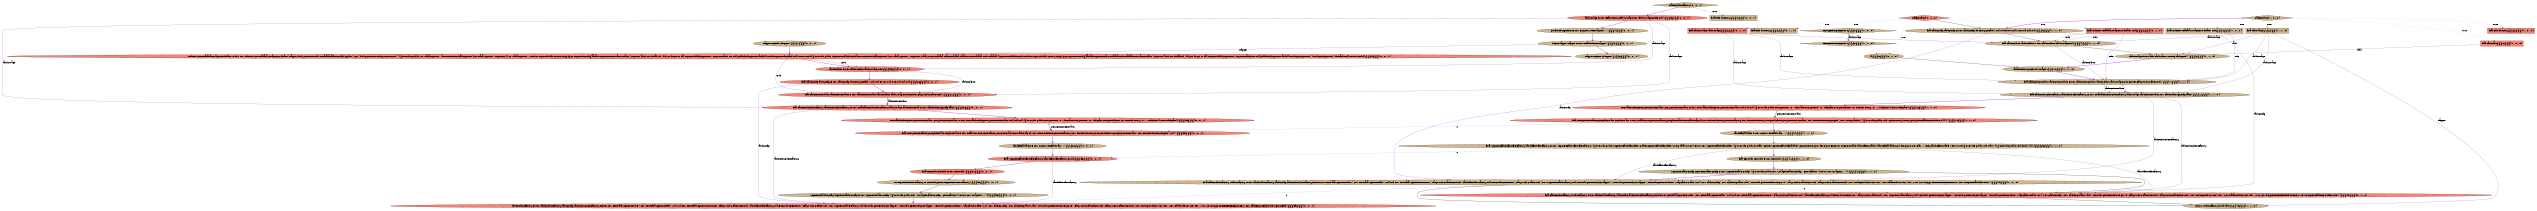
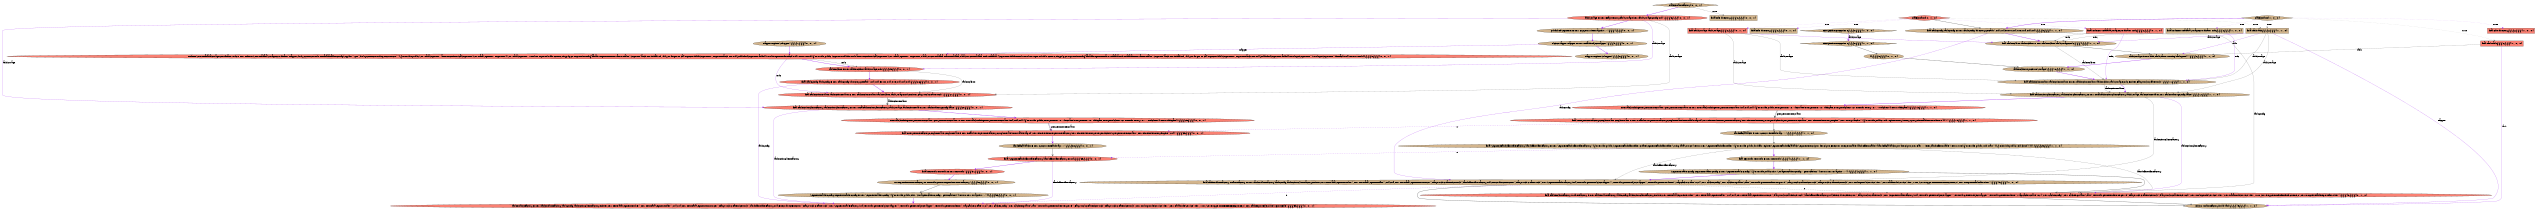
edge "makeToolbox['0', '1', '0']" -> "{}@@@8@@@['0', '1', '0']": now "makeToolbox['0', '1', '0']" -> "final Task task@@@2@@@['1', '1', '0']"
edge "EntryExistsException e@@@8@@@['1', '1', '0']" -> "{}@@@8@@@['0', '1', '0']": style dotted -> bold
edge "final Task task@@@2@@@['1', '0', '0']" -> "return toolboxFactory.build(task)@@@49@@@['1', '1', '0']": added, label "task"
